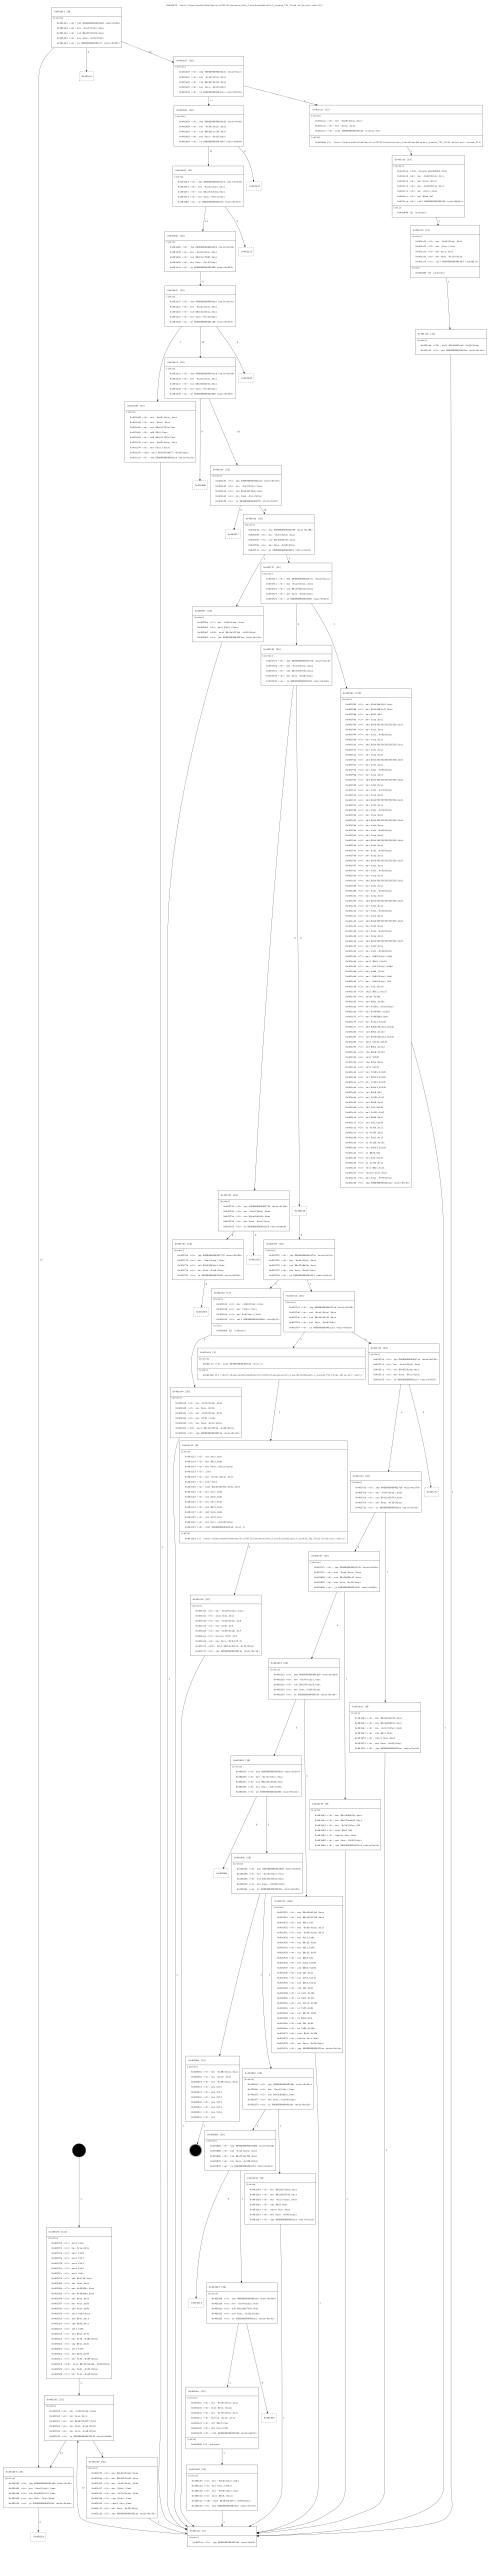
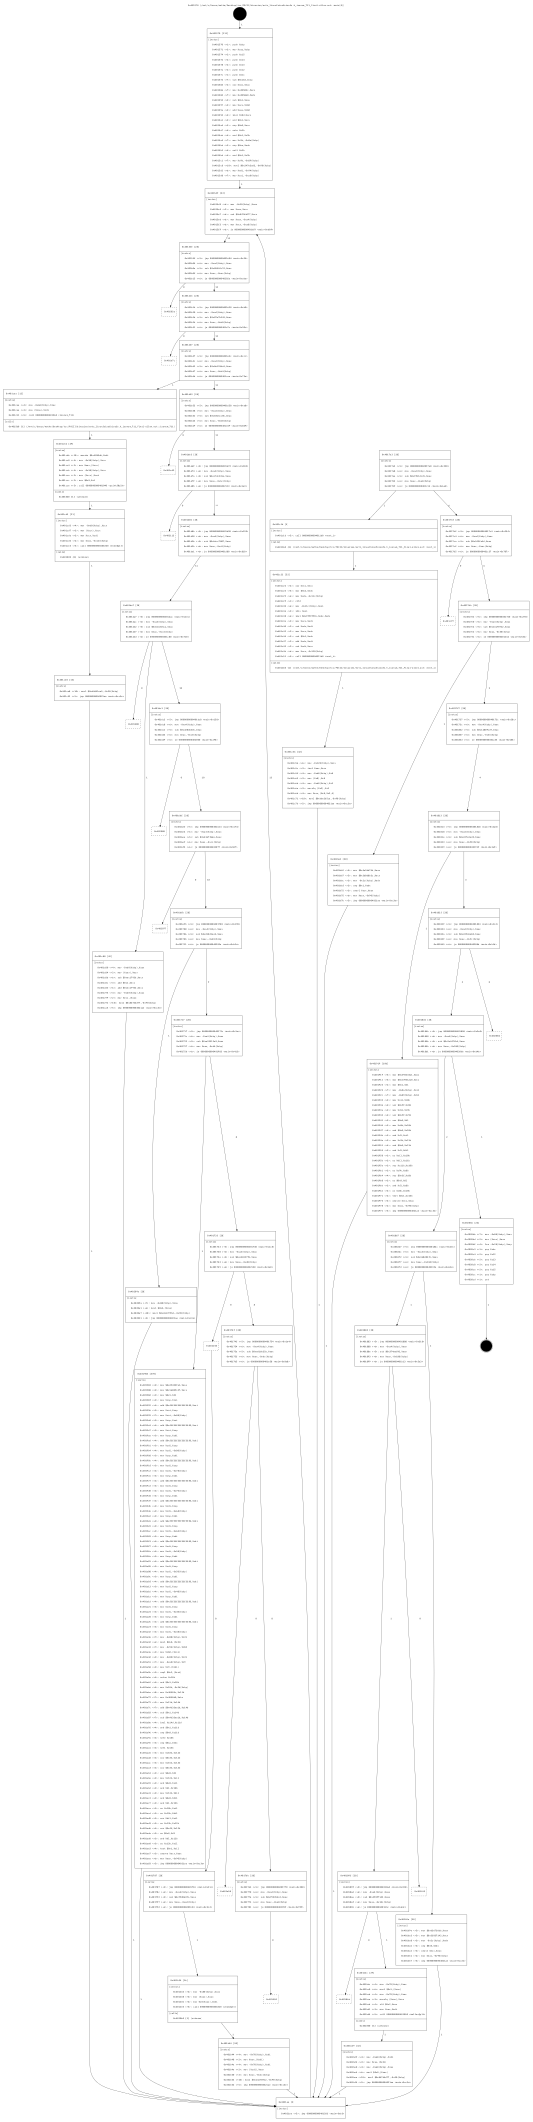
edge "0x40161b [28]" -> "0x4015ff [28]": reversed
edge "0x401787 [28]" -> "0x4017a3 [28]": removed, label "7"
node "0x401af5 [30]": removed
node "0x401bf9 [36]": removed
